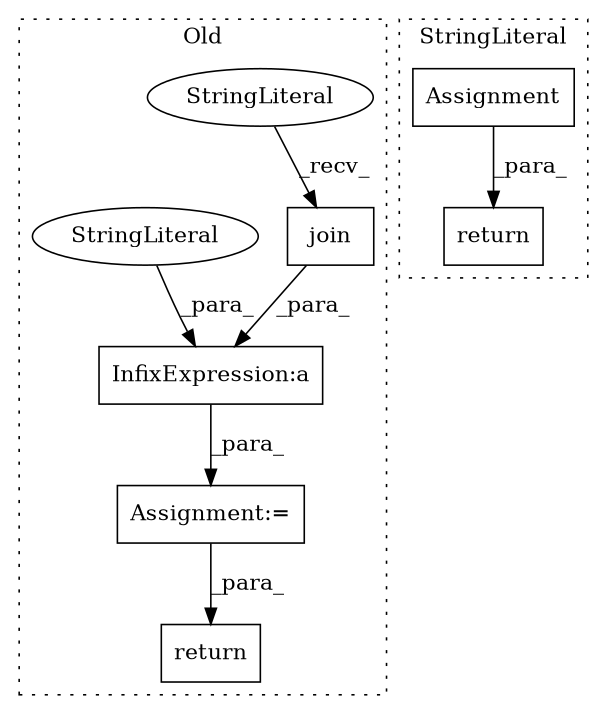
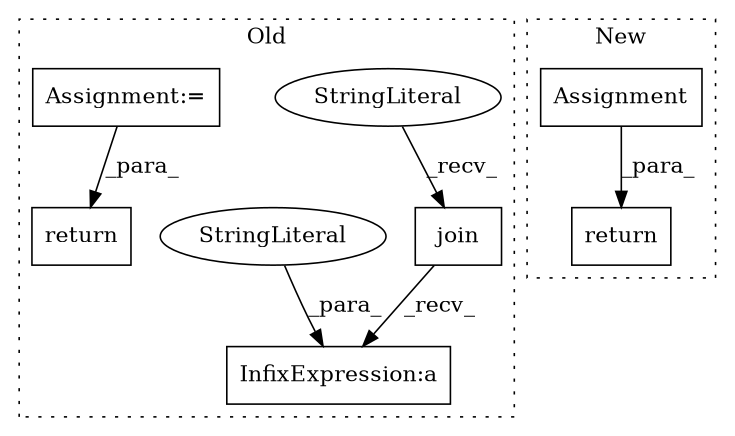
cluster "StringLiteral": label "StringLiteral" -> "New"
edge "join" -> "InfixExpression:a": label "_para_" -> "_recv_"
edge "InfixExpression:a" -> "Assignment:=": removed, label "_para_"
